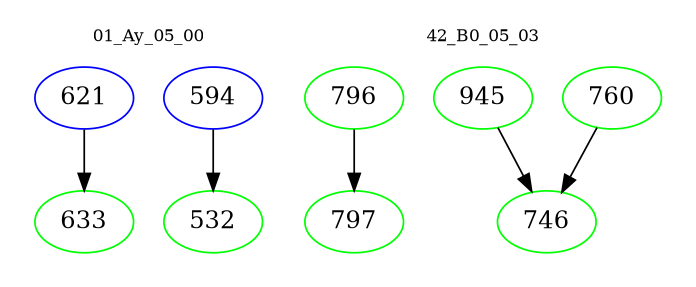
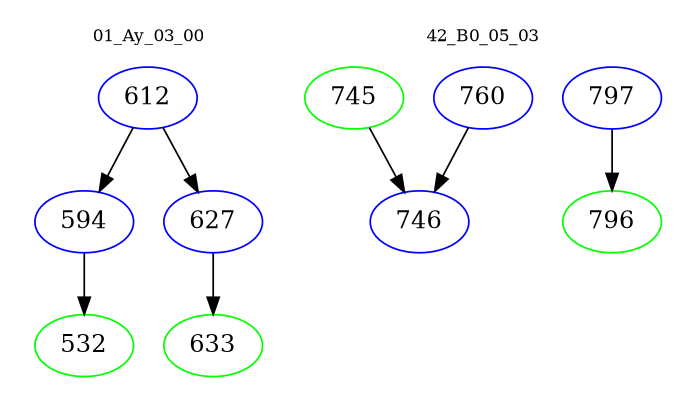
cluster "01_Ay_05_00": label "01_Ay_05_00" -> "01_Ay_03_00"
node "621": label "621" -> "627"
node "612": added
node "945": label "945" -> "745"
node "760": color green -> blue
edge "796" -> "797": reversed
node "797": color green -> blue
node "746": color green -> blue
